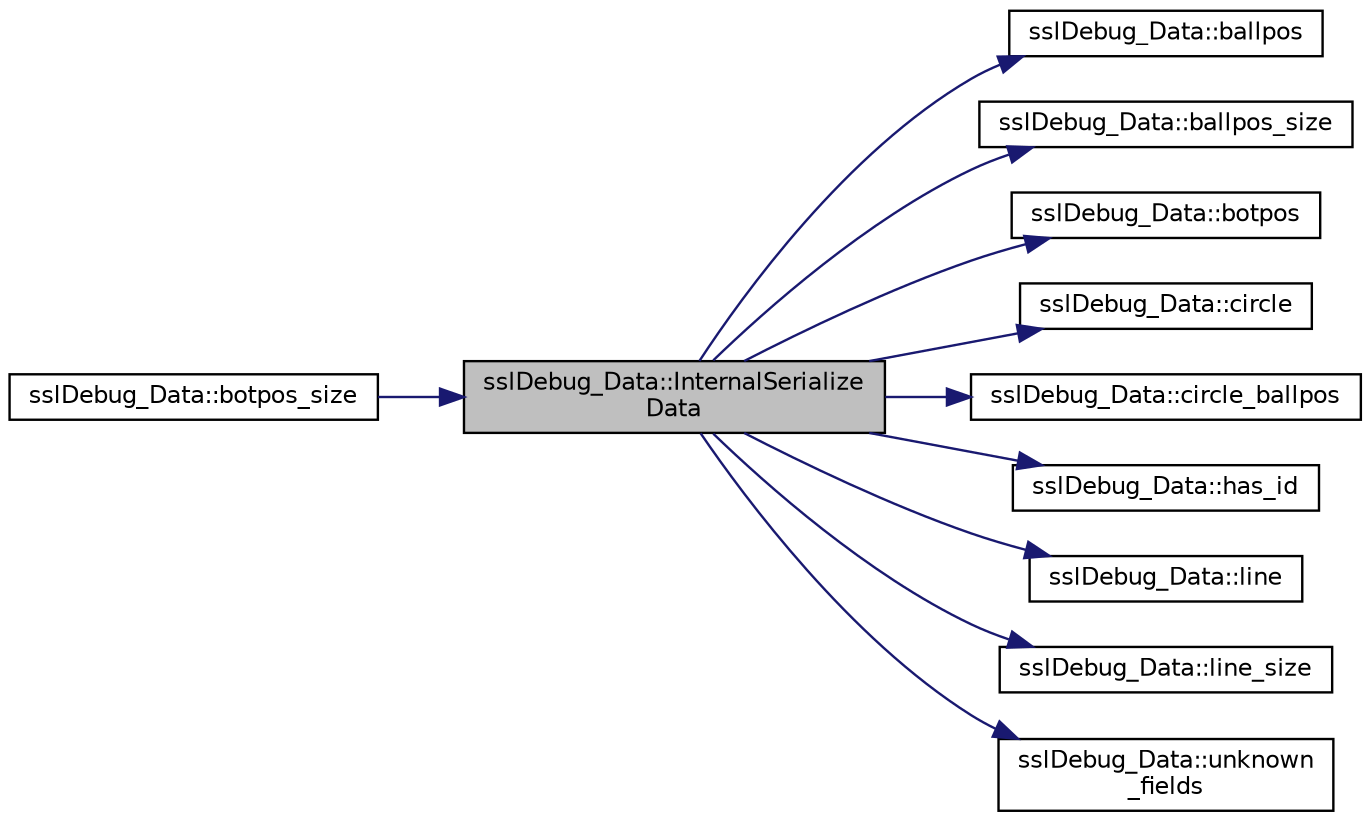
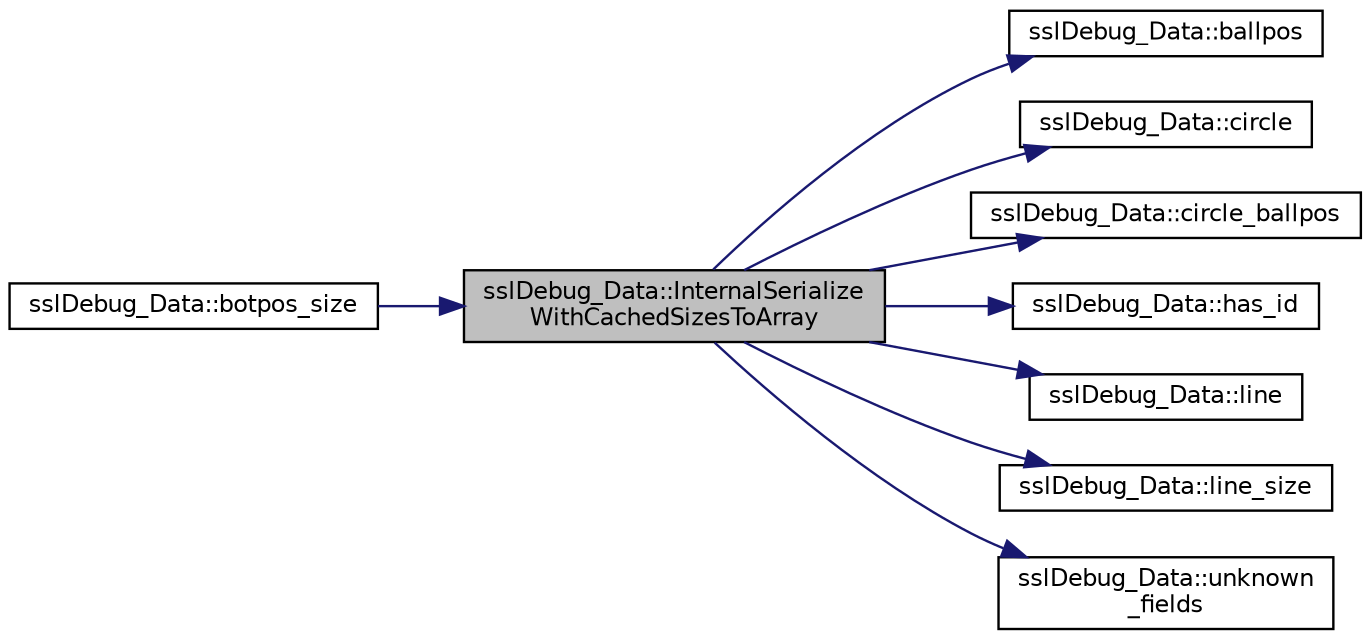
node "sslDebug_Data::ballpos_size": removed
node "sslDebug_Data::botpos": removed
node "sslDebug_Data::InternalSerialize Data": label "sslDebug_Data::InternalSerialize Data" -> "sslDebug_Data::InternalSerialize WithCachedSizesToArray"
